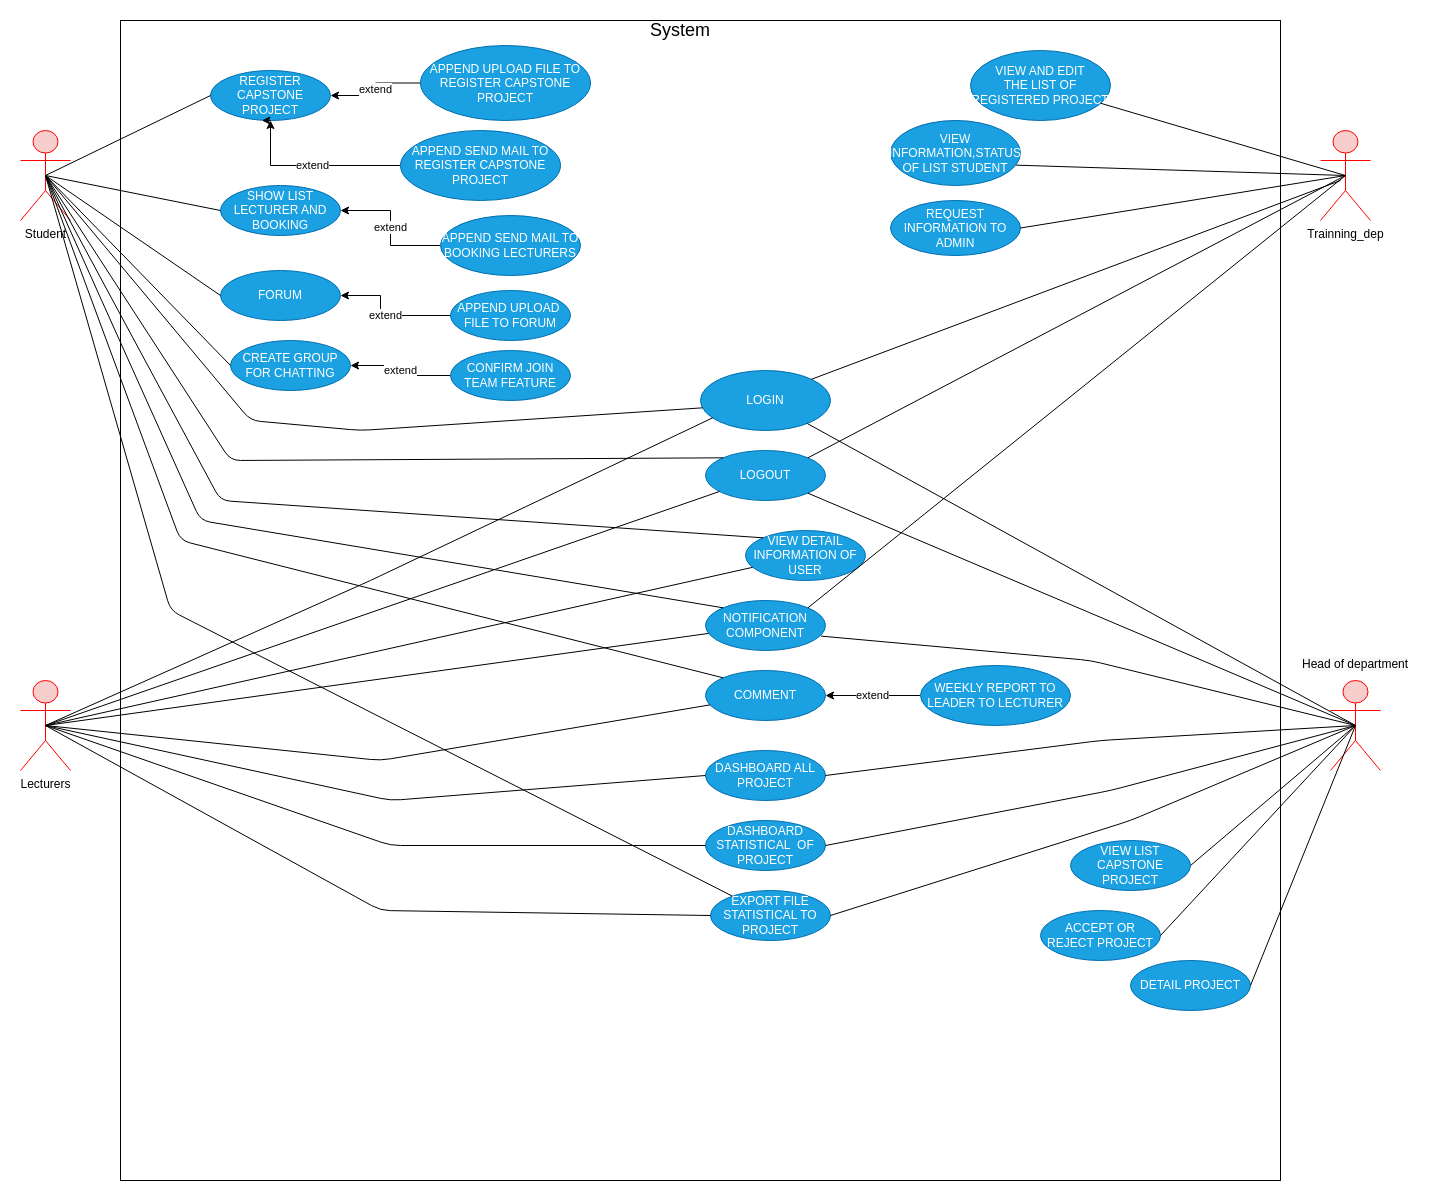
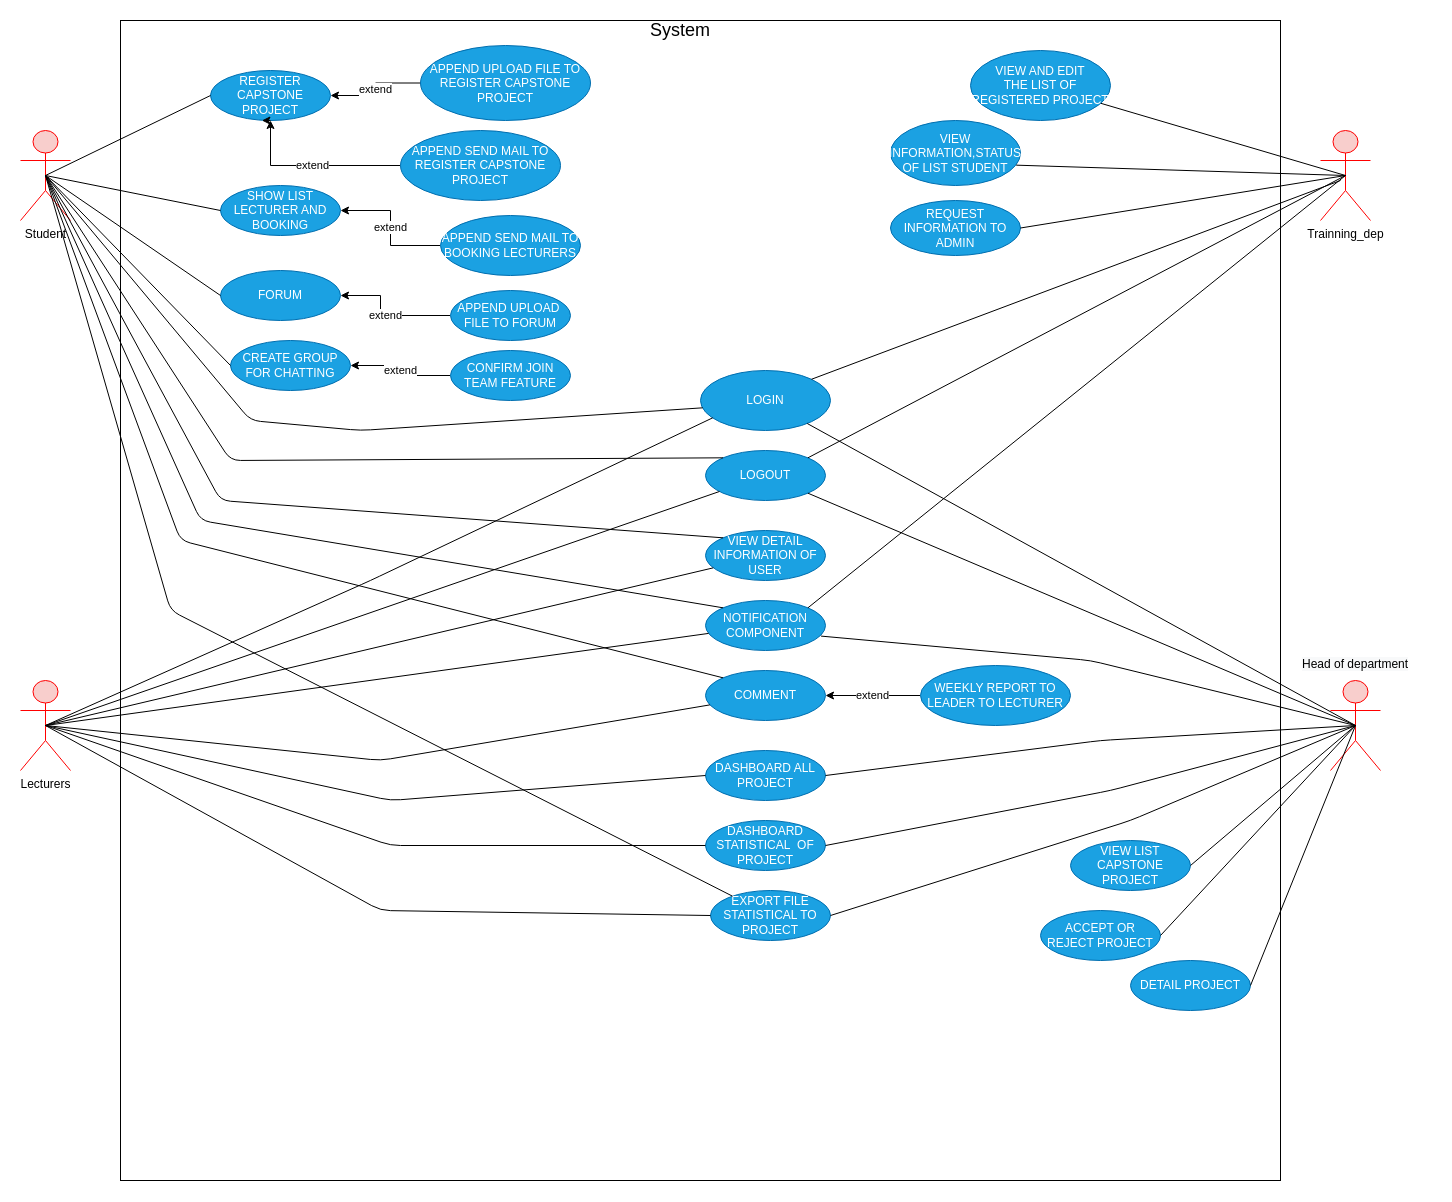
node "VIEW DETAIL INFORMATION OF USER": moved (806, 556) -> (766, 556)
